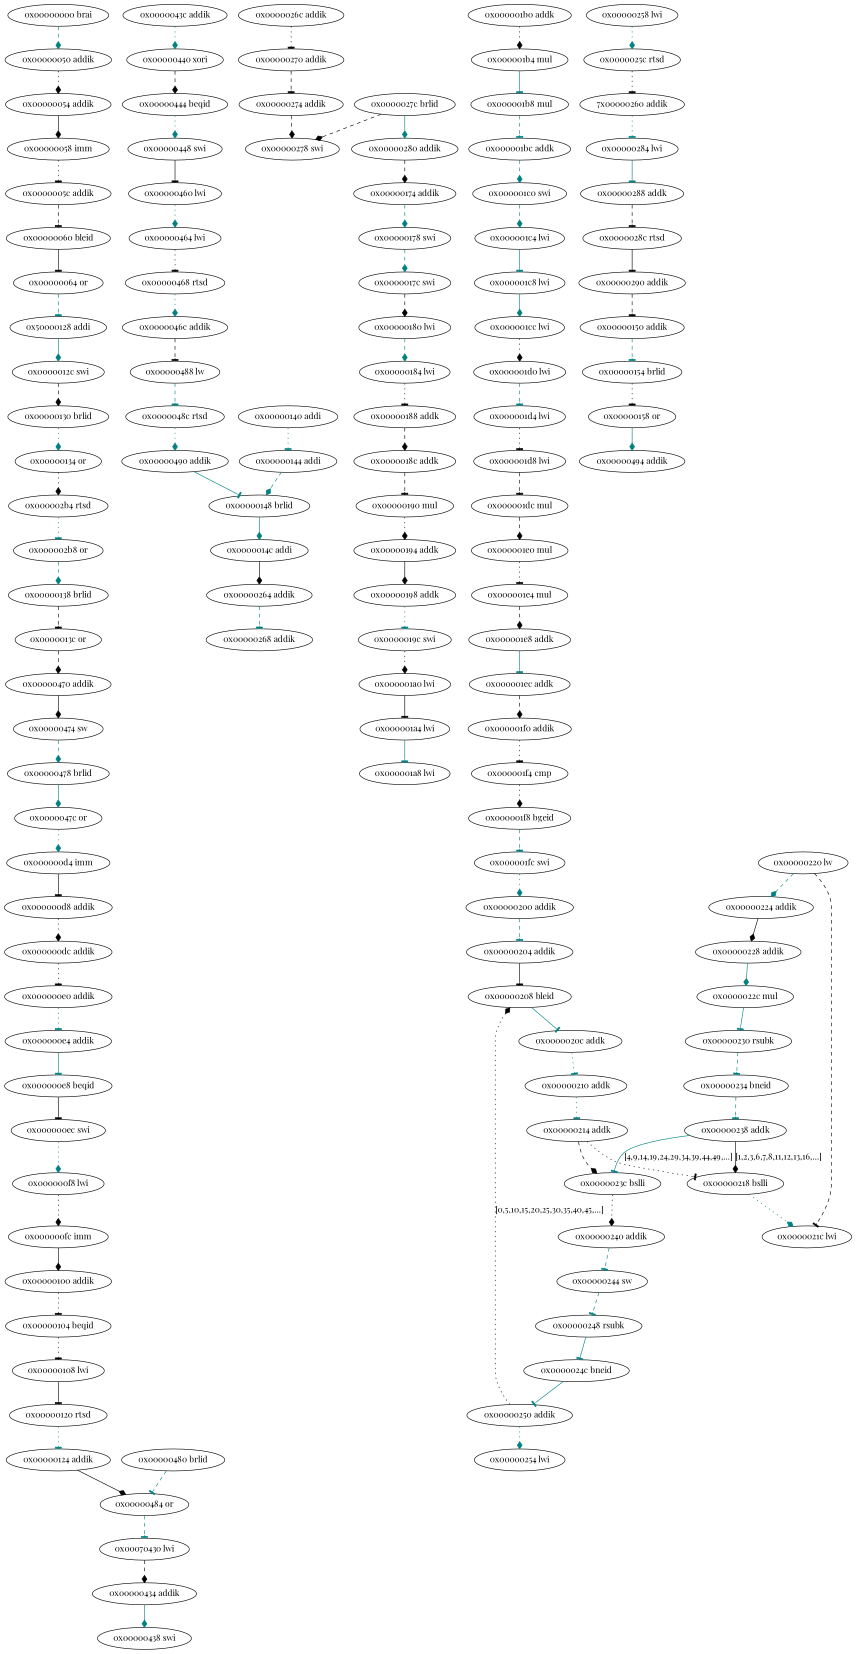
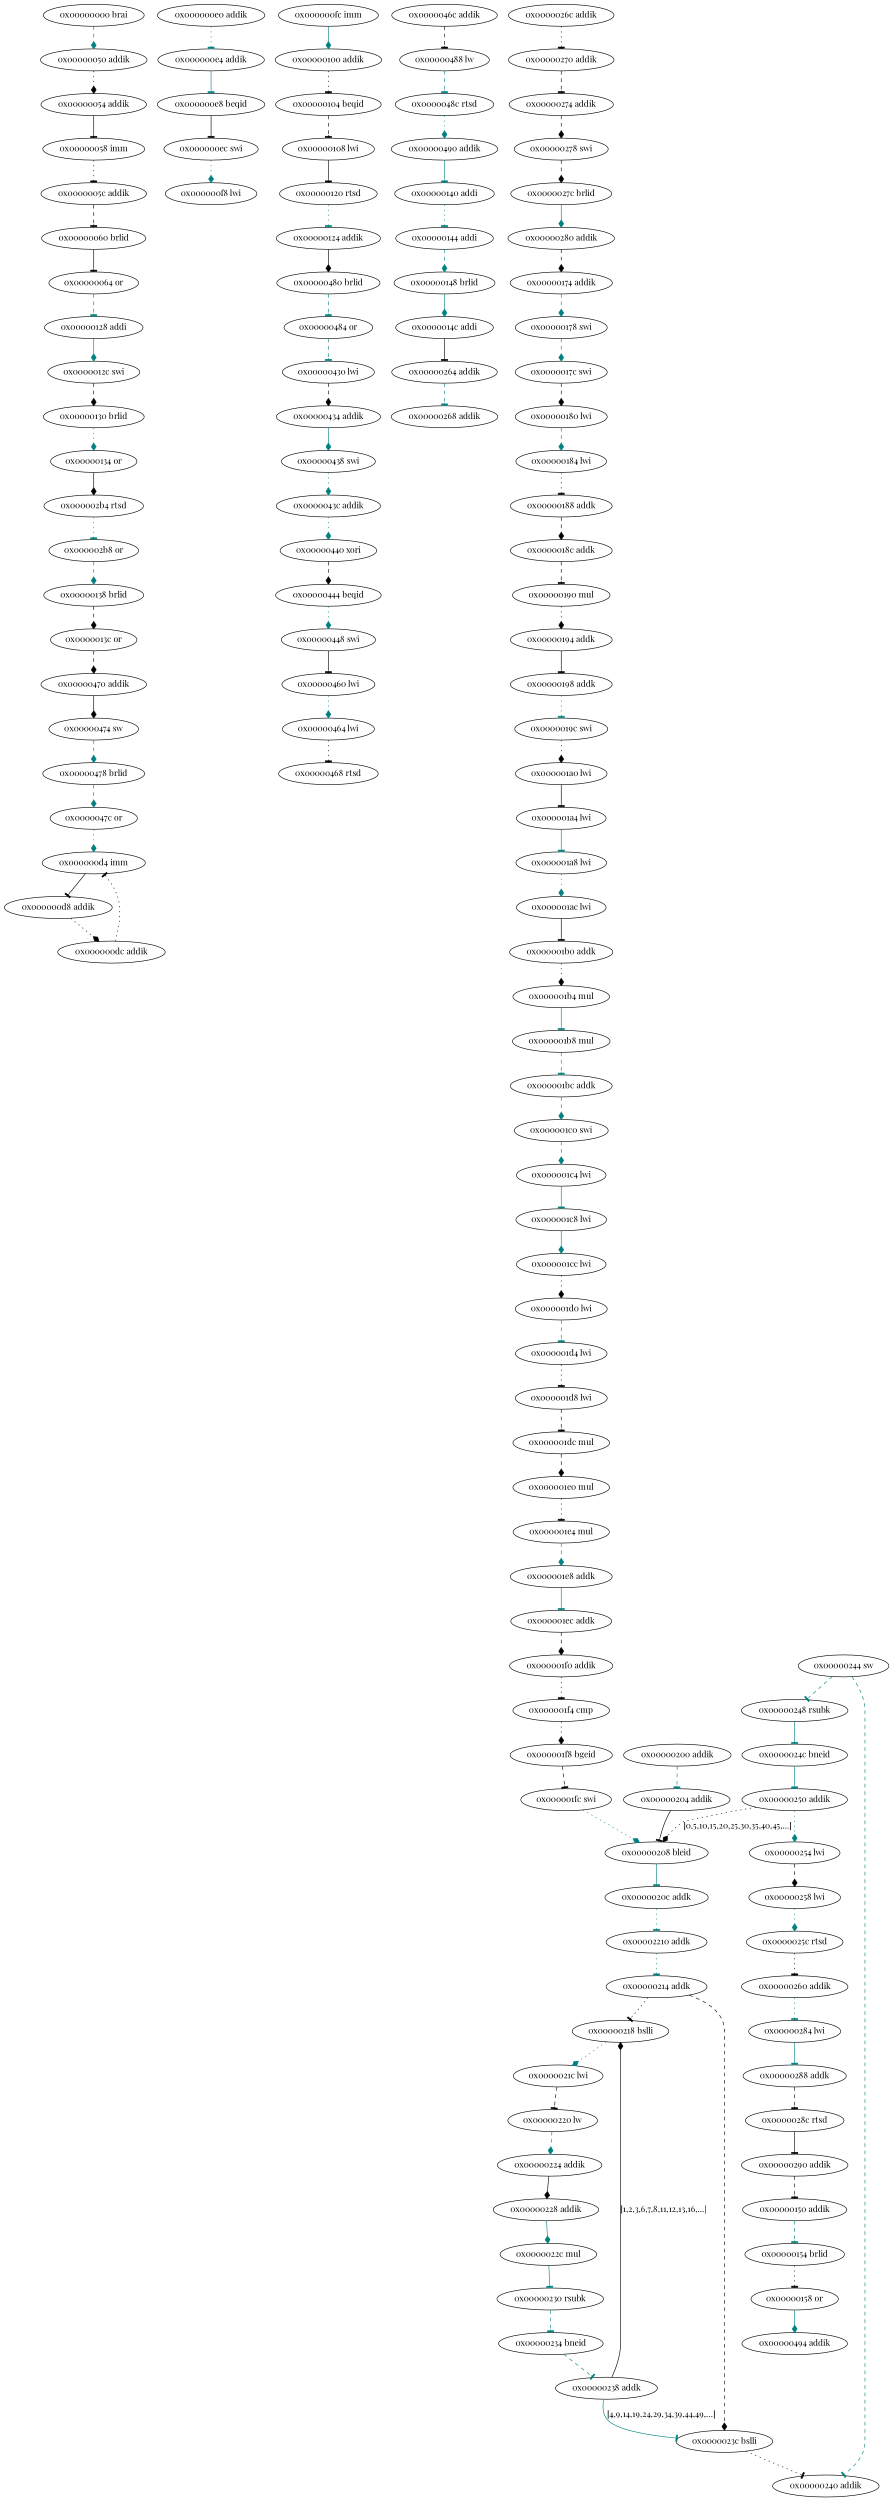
node "7x00000260 addik": label "7x00000260 addik" -> "0x00000260 addik"
edge "0x00000054 addik" -> "0x00000058 imm": arrowhead diamond -> tee
edge "0x0000027c brlid" -> "0x00000278 swi": reversed
node "0x00000060 bleid": label "0x00000060 bleid" -> "0x00000060 brlid"
edge "0x00000468 rtsd" -> "0x0000046c addik": removed
node "0x50000128 addi": label "0x50000128 addi" -> "0x00000128 addi"
edge "0x00000134 or" -> "0x000002b4 rtsd": style dotted -> solid
edge "0x00000438 swi" -> "0x0000043c addik": added
edge "0x00000490 addik" -> "0x00000148 brlid": now "0x00000490 addik" -> "0x00000140 addi"
edge "0x0000014c addi" -> "0x00000264 addik": arrowhead diamond -> tee
edge "0x00000194 addk" -> "0x00000198 addk": arrowhead diamond -> tee
edge "0x000001e4 mul" -> "0x000001e8 addk": color black -> teal
edge "0x00000138 brlid" -> "0x0000013c or": arrowhead tee -> diamond
edge "0x00000478 brlid" -> "0x0000047c or": style solid -> dashed
edge "0x000001f8 bgeid" -> "0x000001fc swi": color teal -> black
edge "0x000001fc swi" -> "0x00000200 addik": now "0x000001fc swi" -> "0x00000208 bleid"
node "0x000001ac lwi": added
edge "0x000000dc addik" -> "0x000000e0 addik": now "0x000000dc addik" -> "0x000000d4 imm"
edge "0x00000220 lw" -> "0x0000021c lwi": reversed
node "0x00000210 addk": label "0x00000210 addk" -> "0x00002210 addk"
edge "0x000000f8 lwi" -> "0x000000fc imm": removed
edge "0x0000023c bslli" -> "0x00000240 addik": arrowhead diamond -> tee
edge "0x000000fc imm" -> "0x00000100 addik": color black -> teal
edge "0x00000240 addik" -> "0x00000244 sw": reversed
edge "0x00000104 beqid" -> "0x00000108 lwi": style dotted -> dashed
edge "0x00000124 addik" -> "0x00000484 or": now "0x00000124 addik" -> "0x00000480 brlid"
node "0x00070430 lwi": label "0x00070430 lwi" -> "0x00000430 lwi"
edge "0x00000254 lwi" -> "0x00000258 lwi": added
